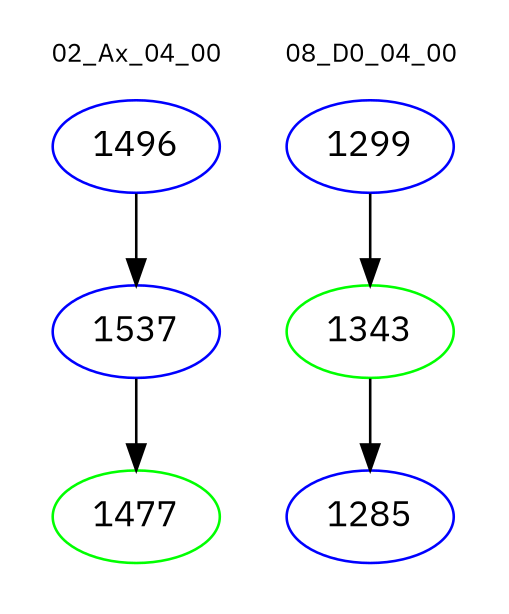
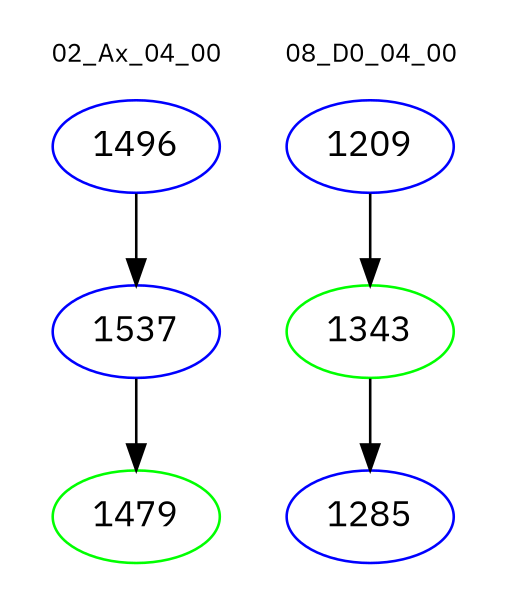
node "1299": label "1299" -> "1209"
node "1477": label "1477" -> "1479"
